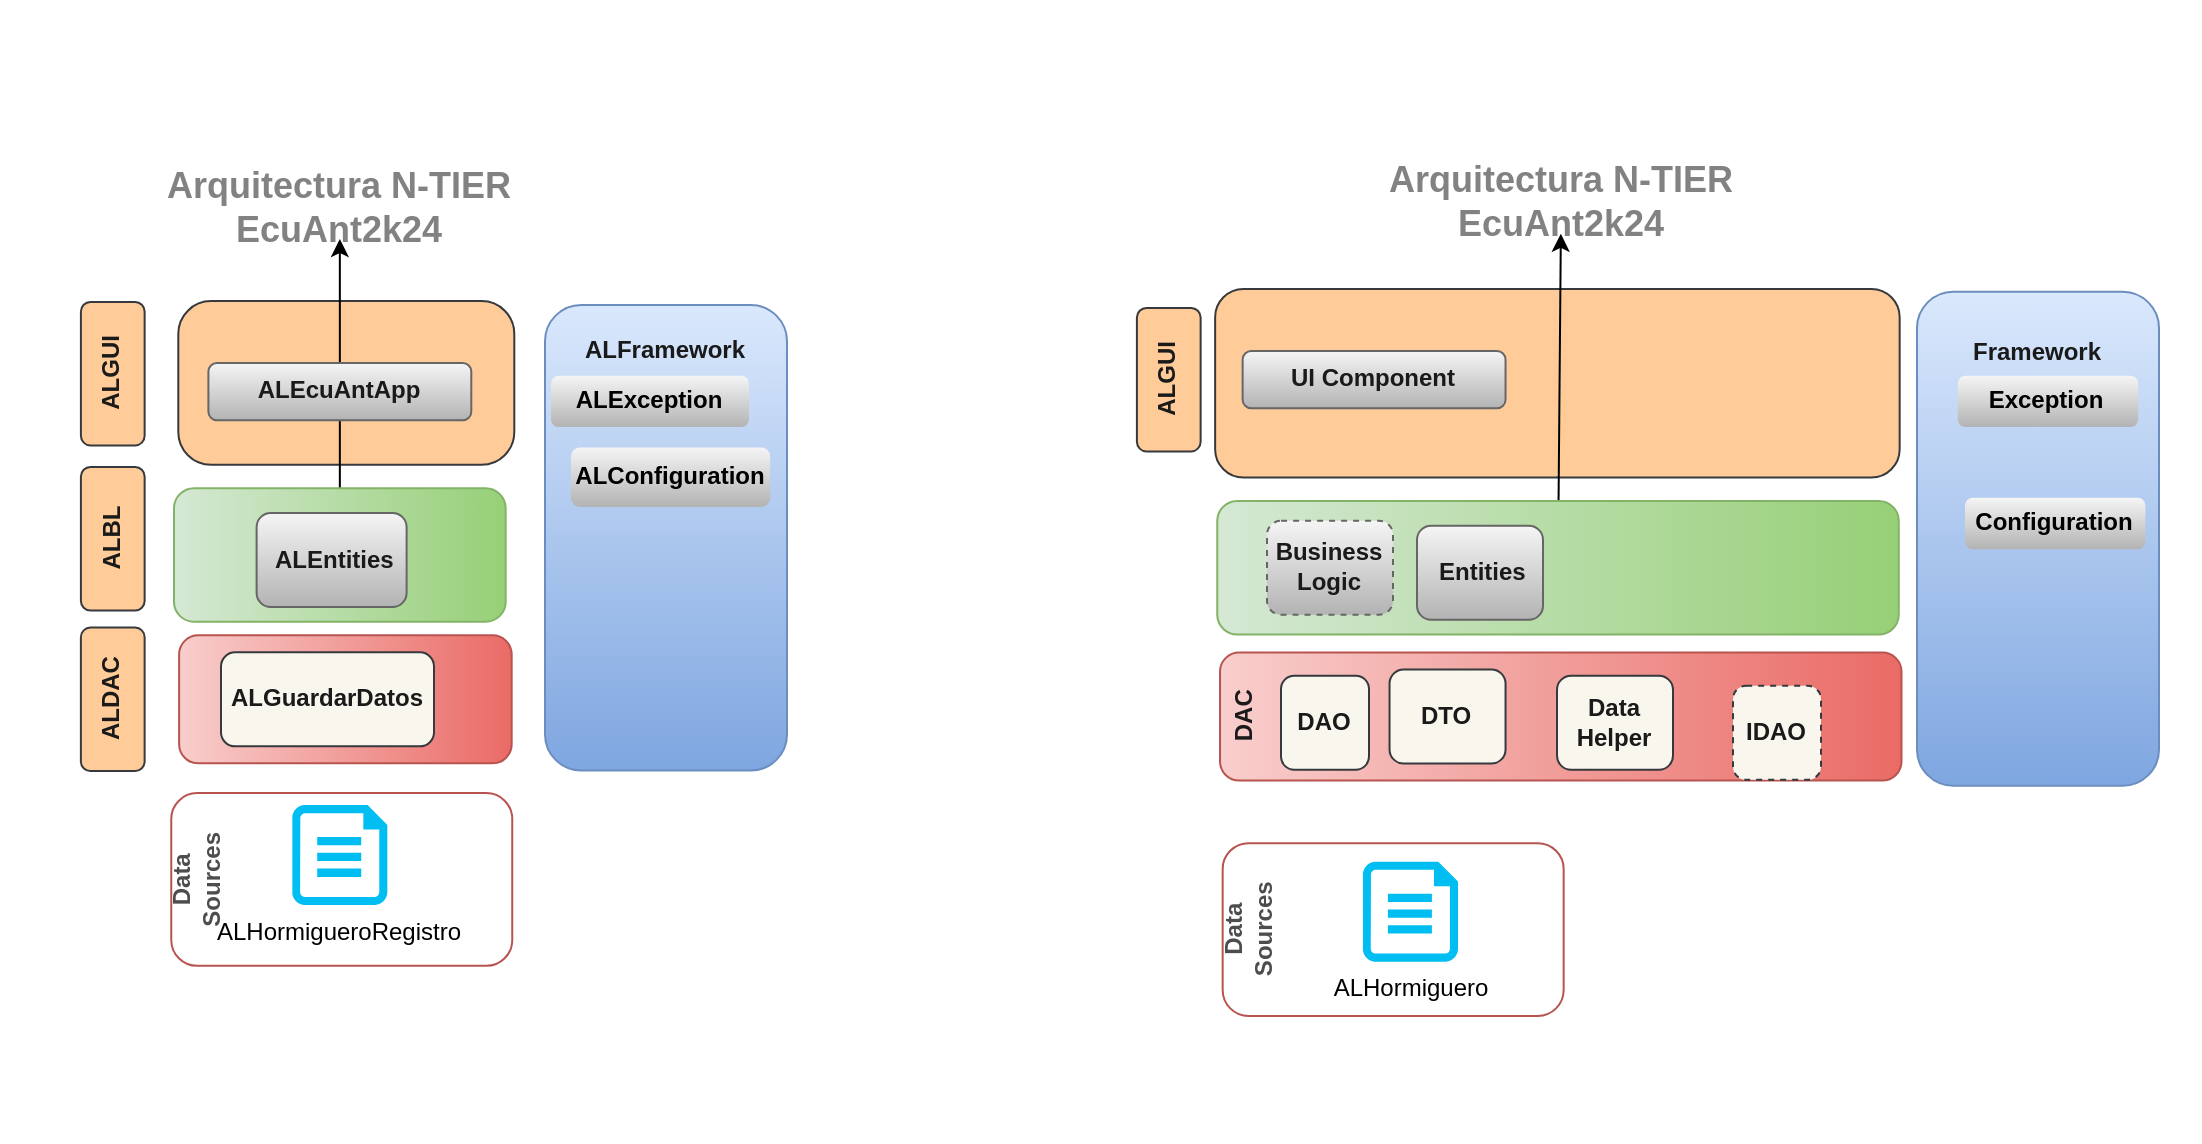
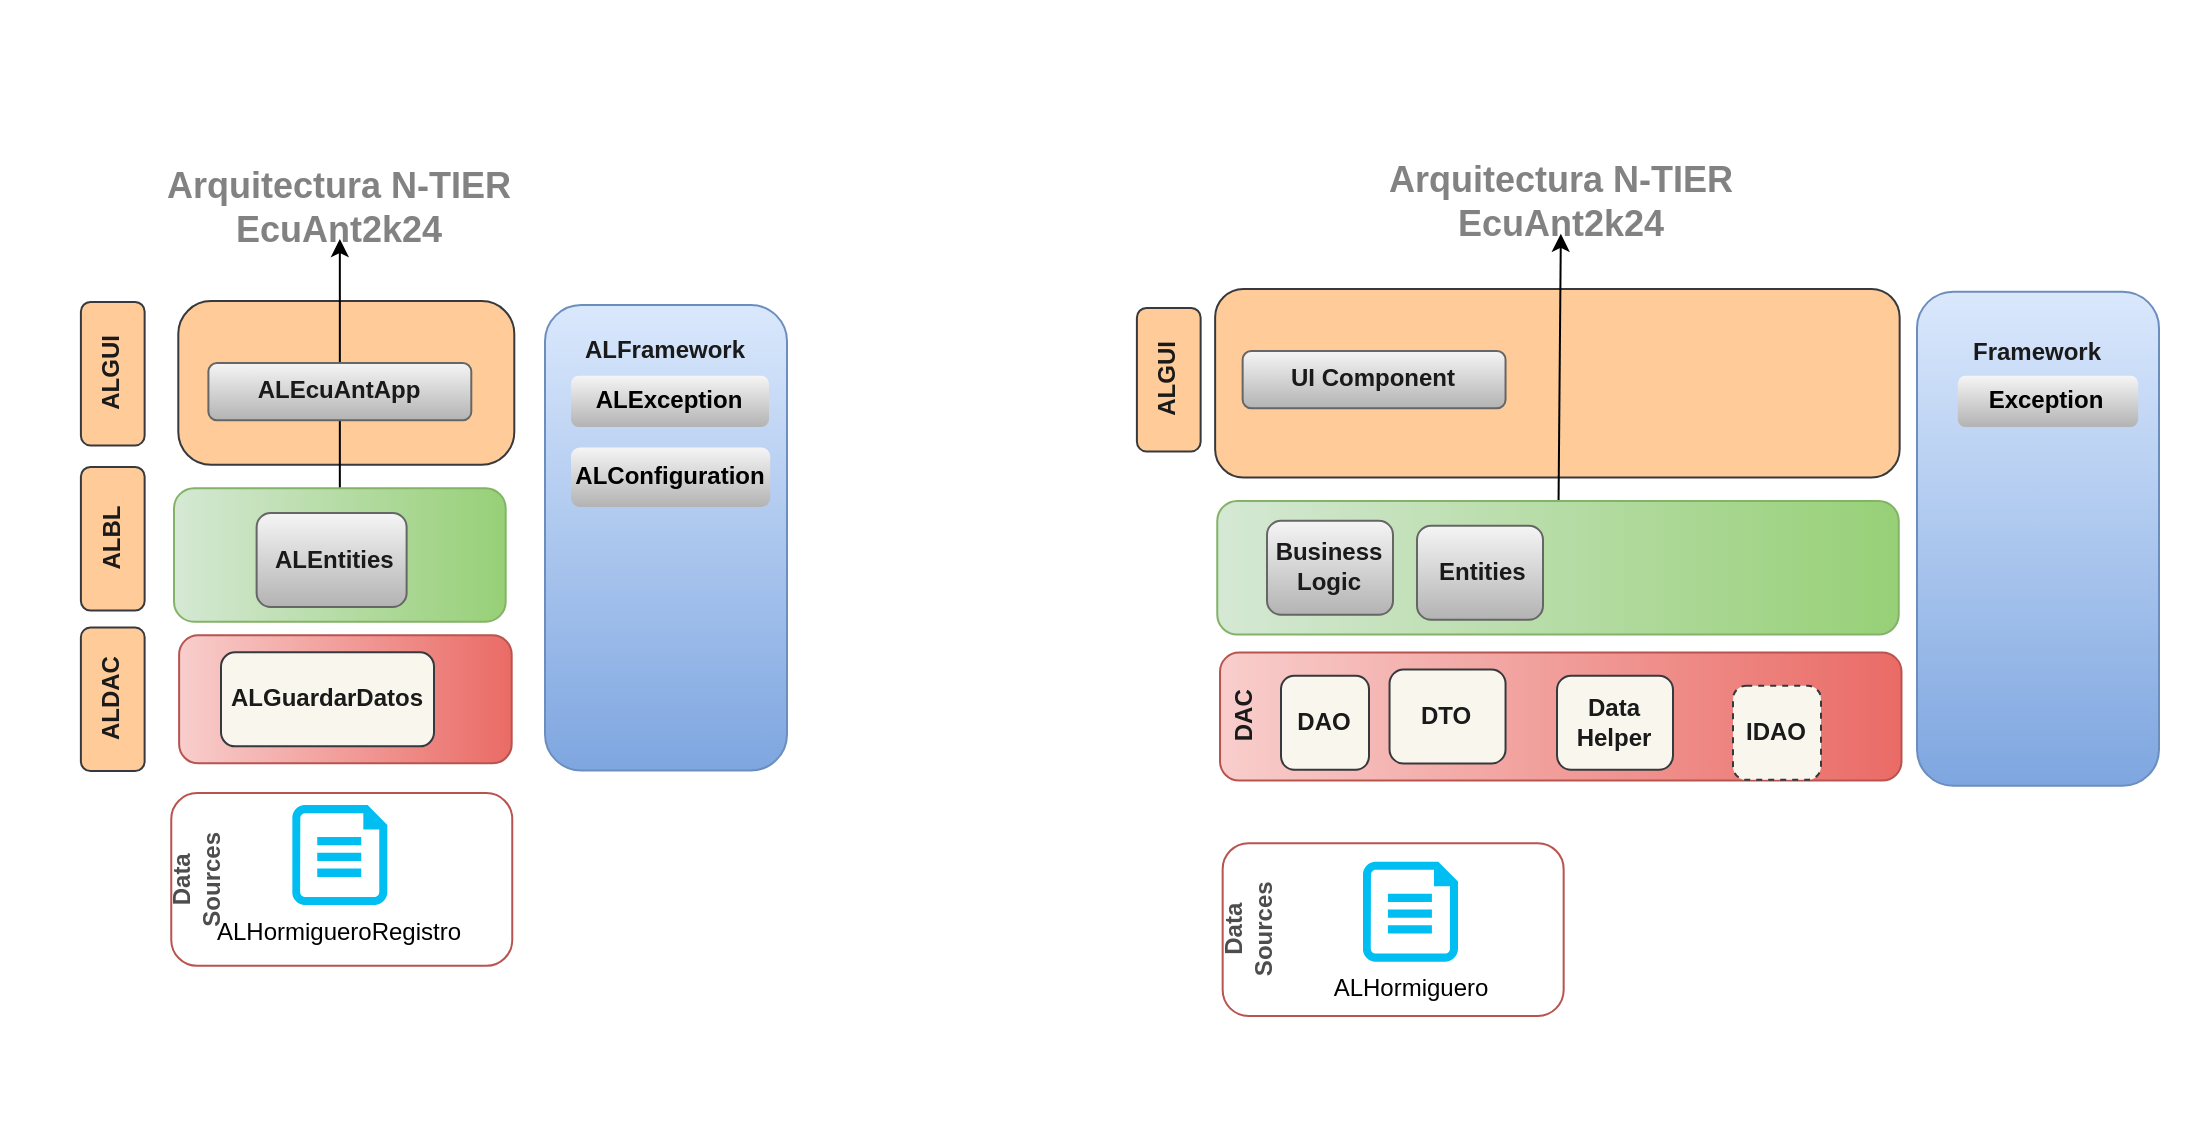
node "ALException": moved (650, 401) -> (670, 401)
node "Configuration": removed
node "Business Logic": style dashed -> solid
